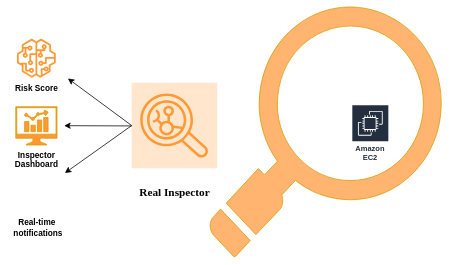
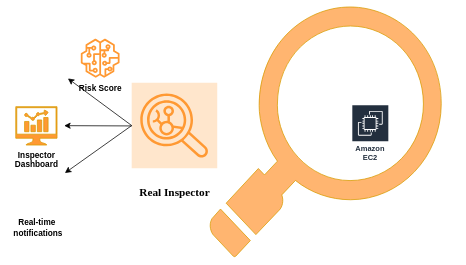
node "Risk Score": moved (36, 58) -> (100, 58)
